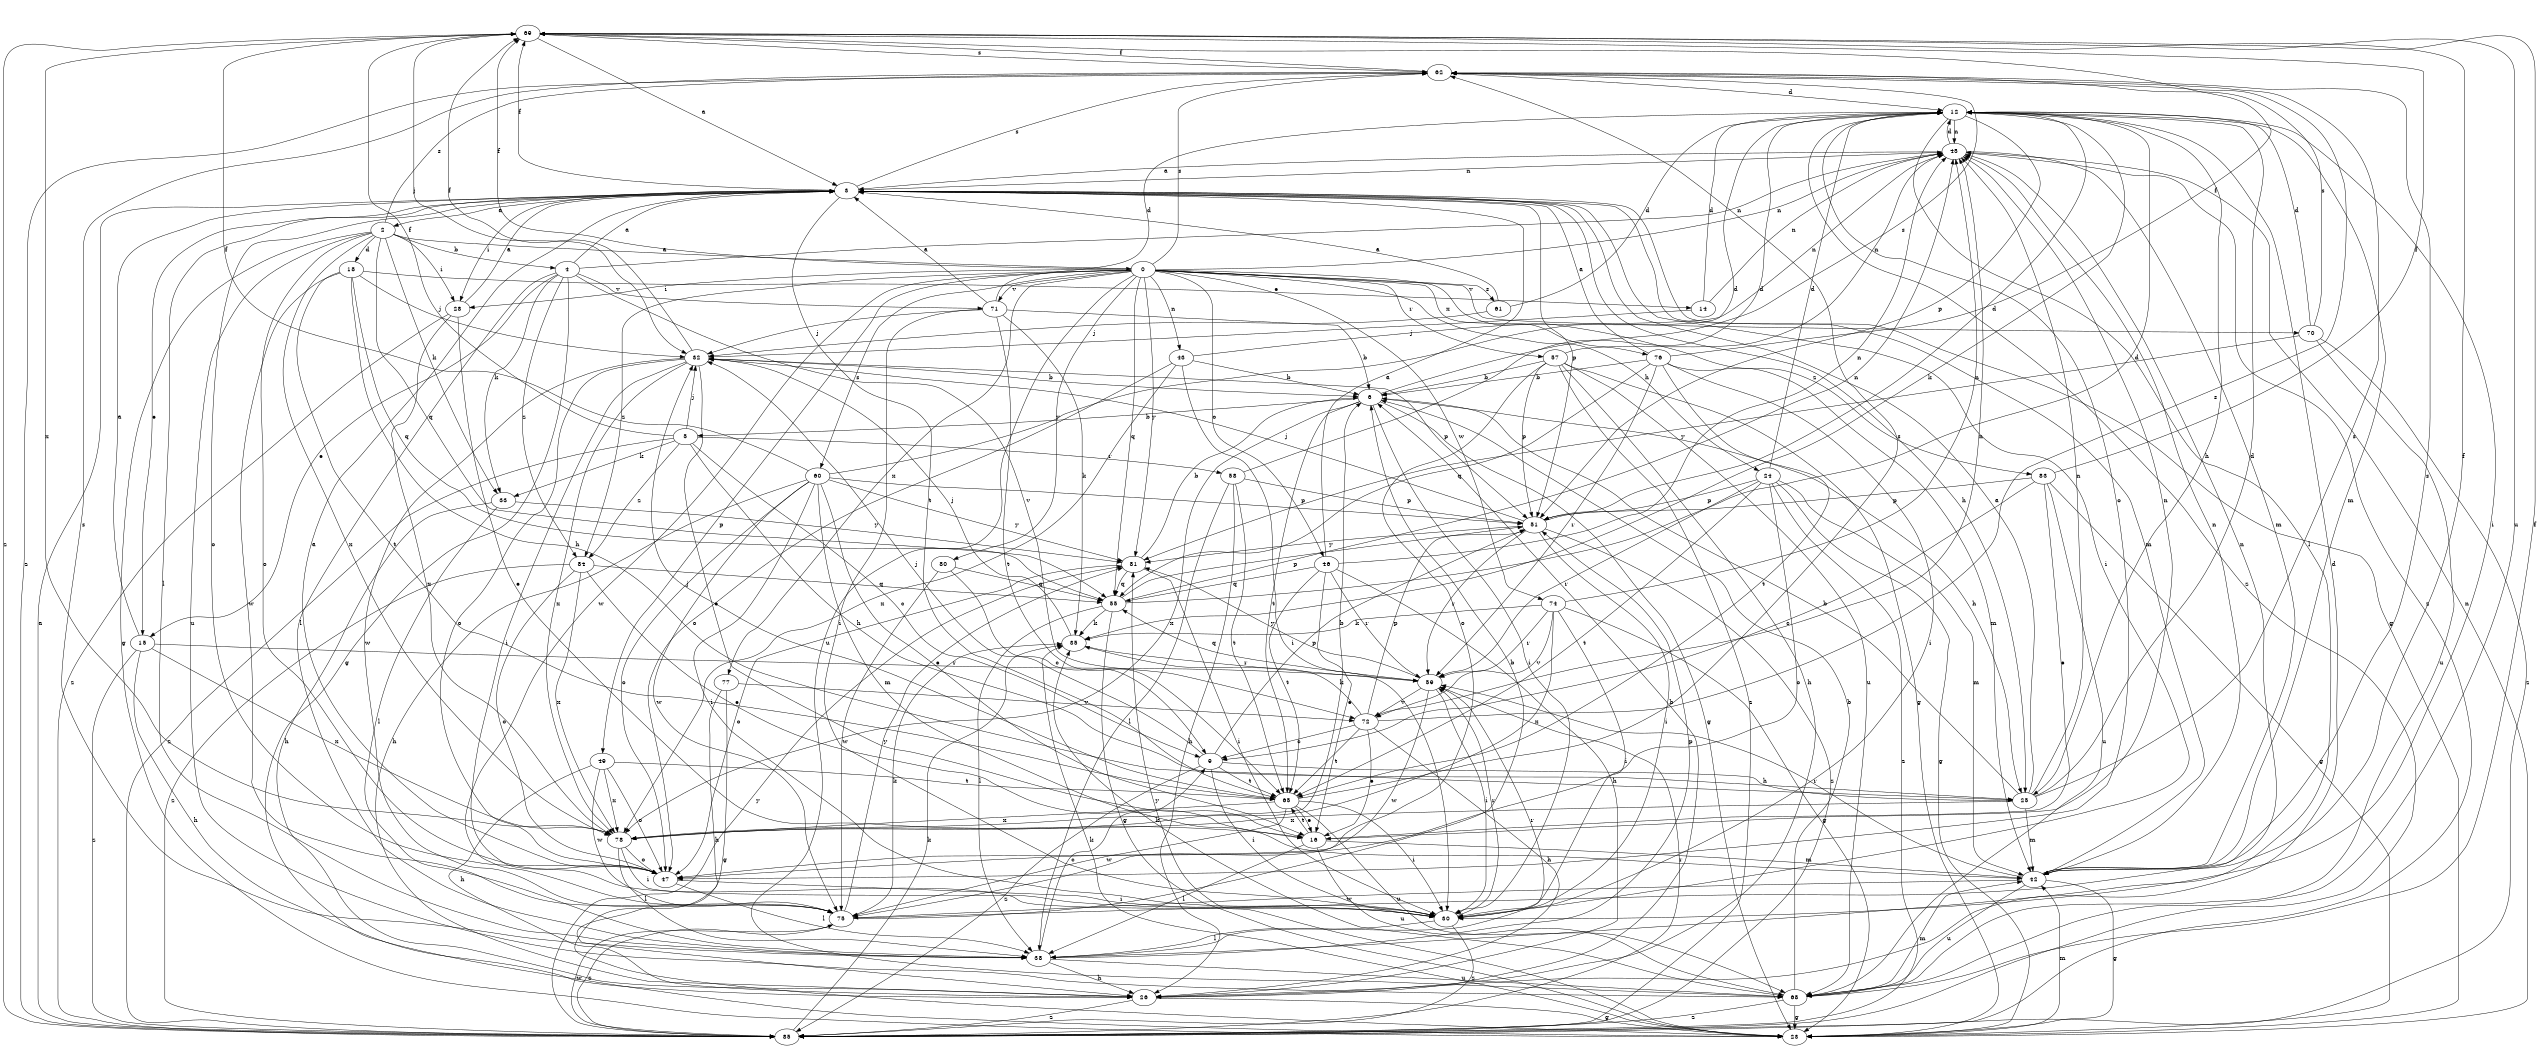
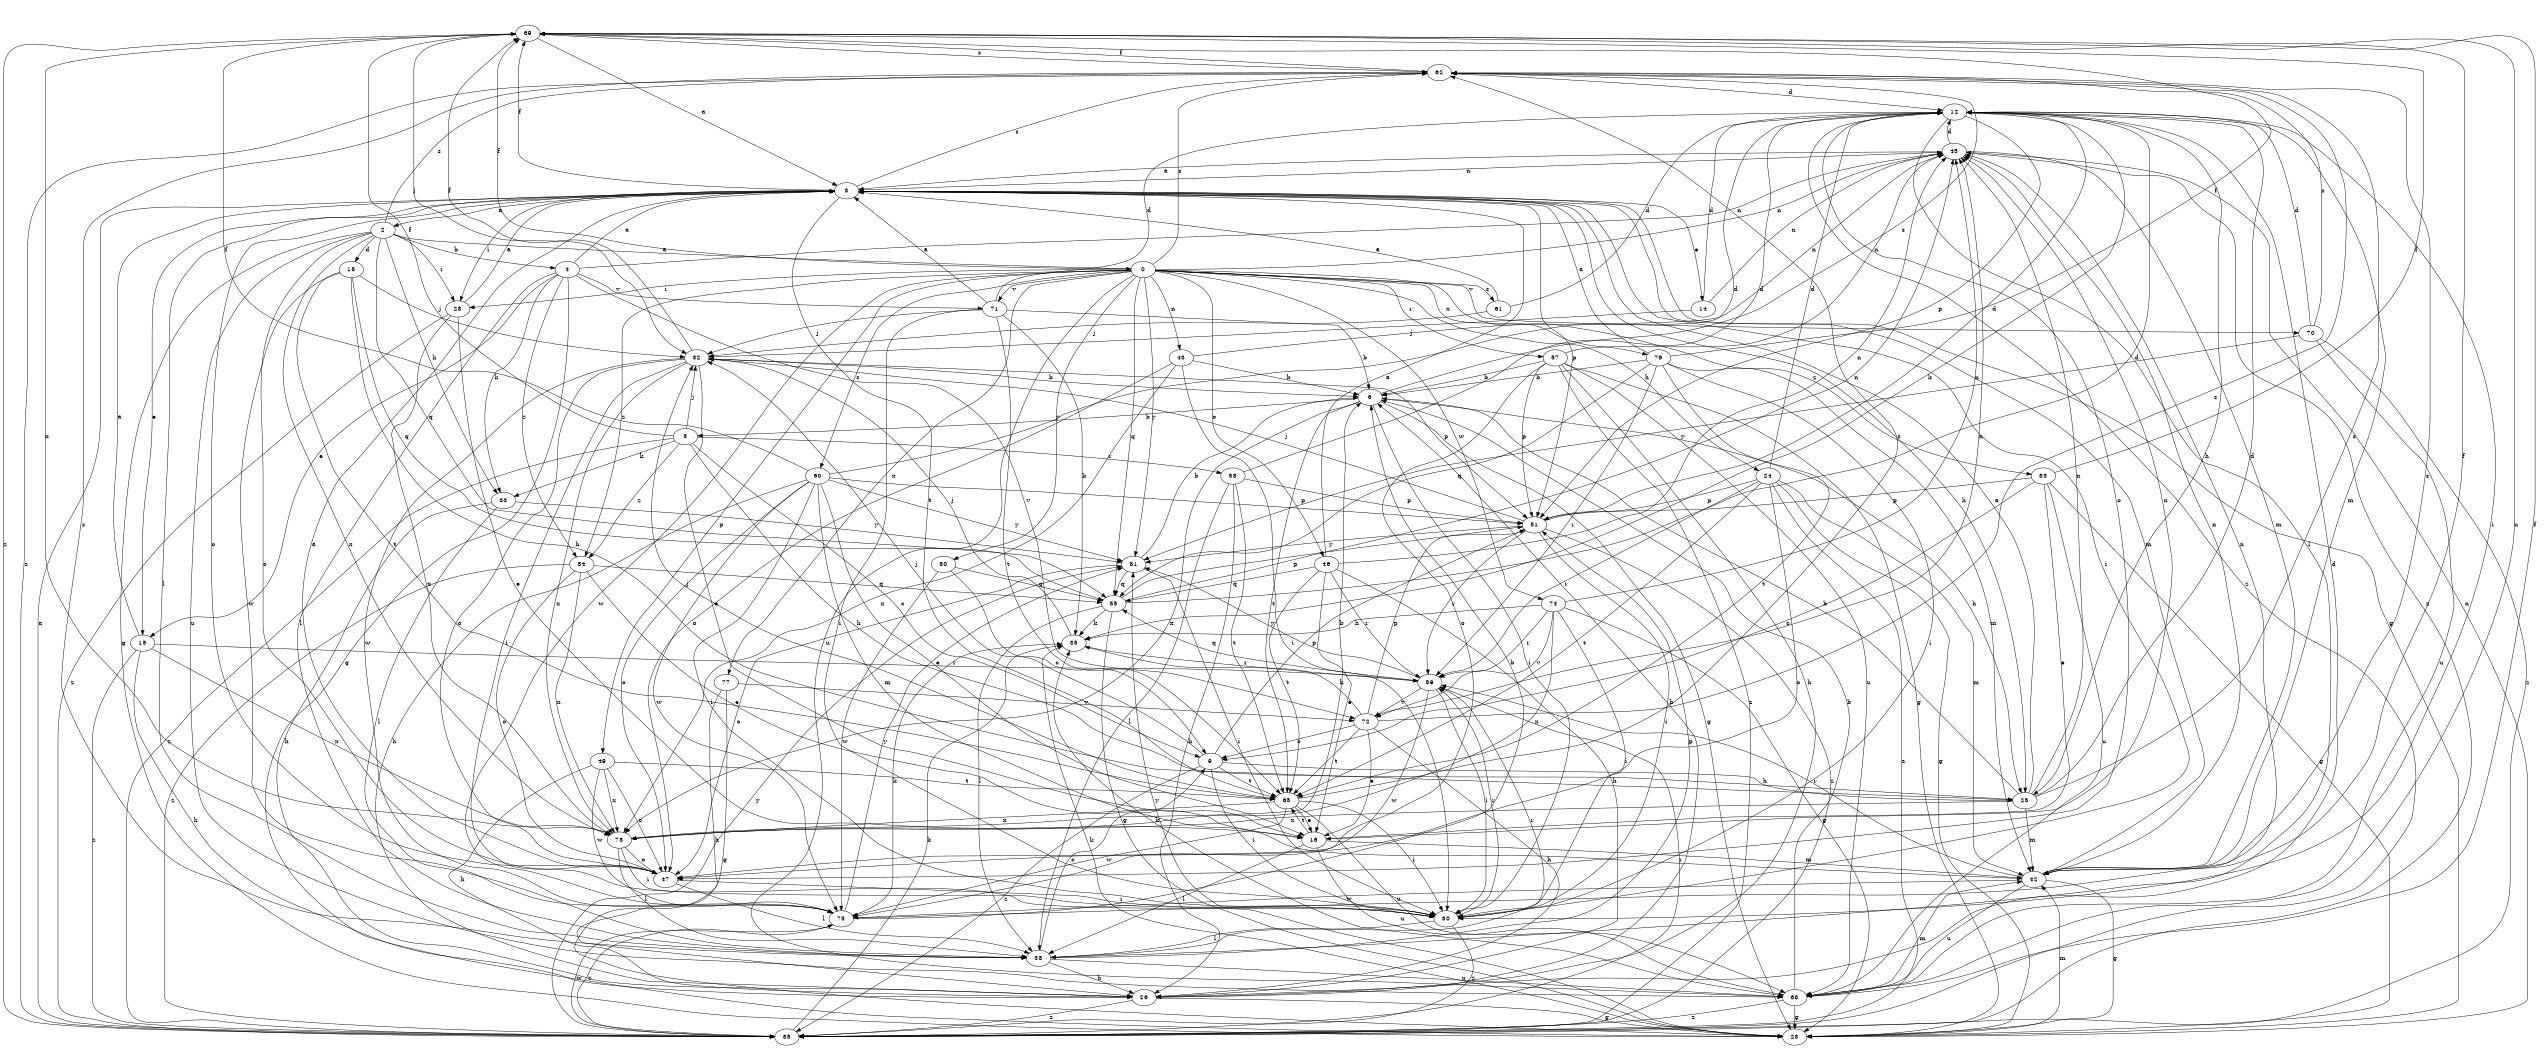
edge "12" -> "45": removed, label "n"
edge "18" -> "14": now "3" -> "14"
edge "74" -> "35": label "k" -> "h"
